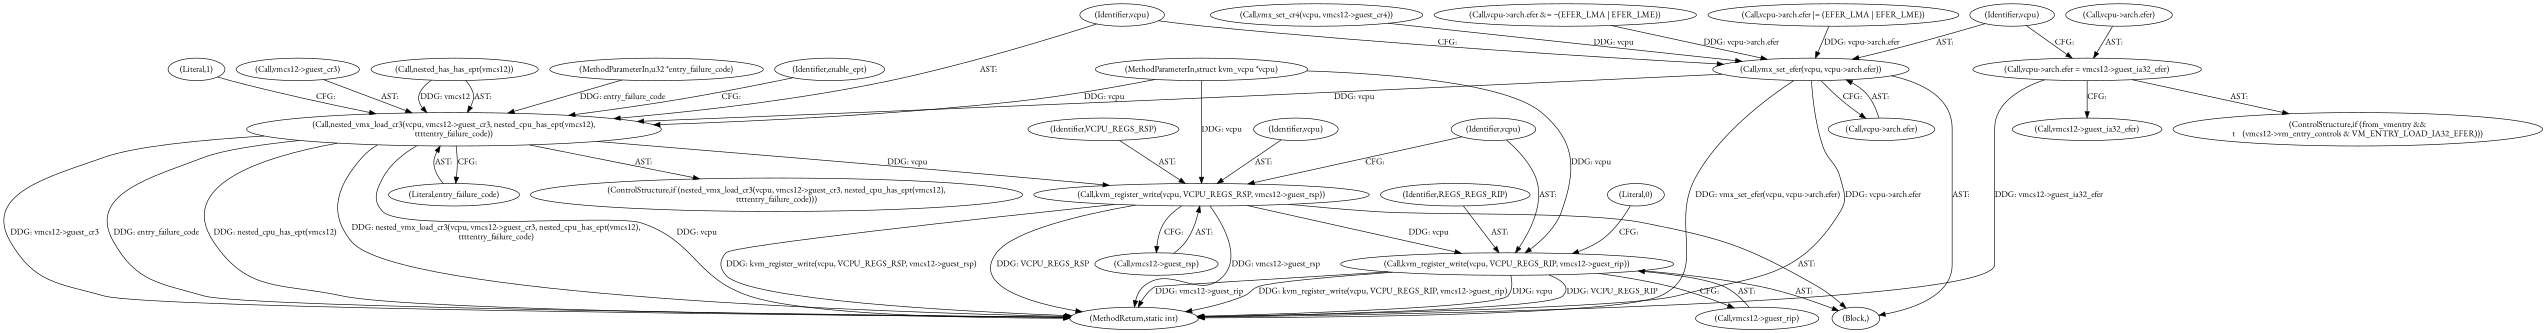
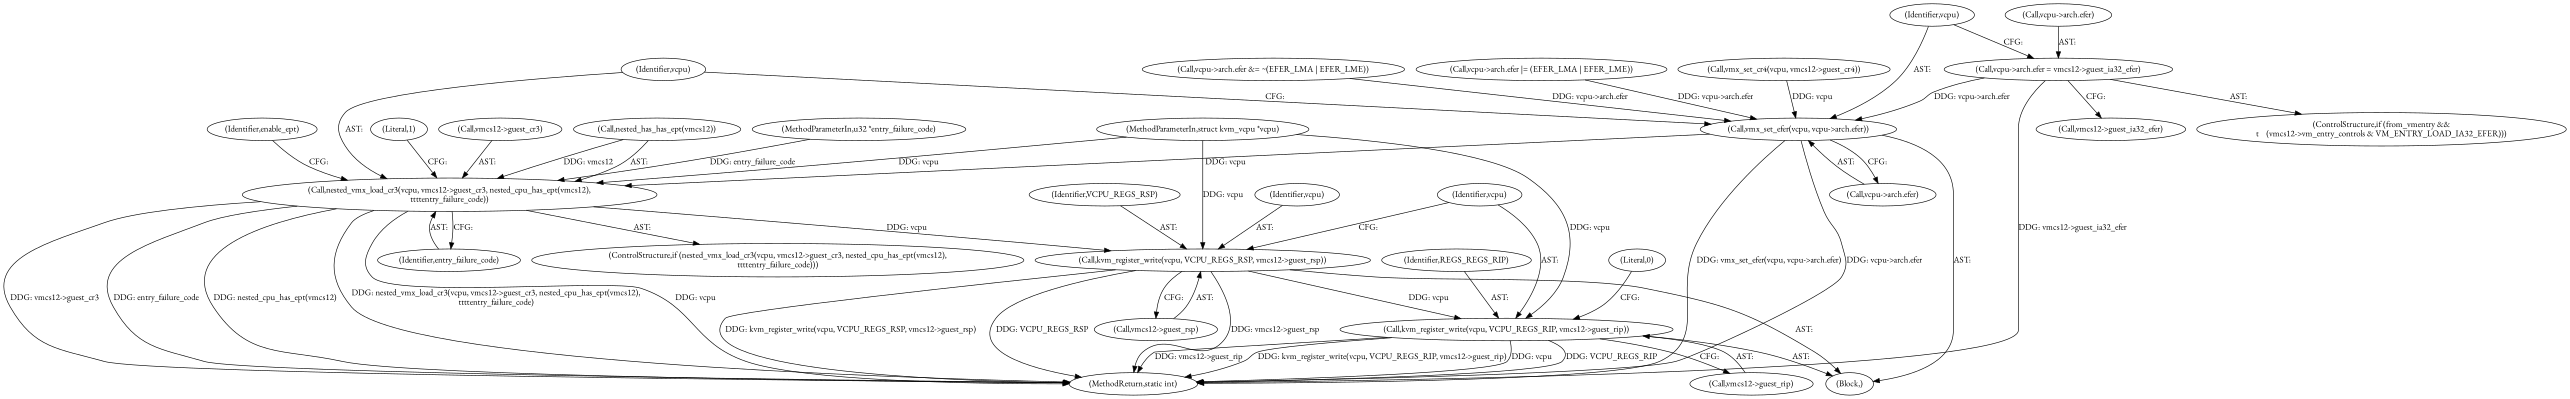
edge "(Call,vcpu->arch.efer = vmcs12->guest_ia32_efer)" -> "(Call,vmx_set_efer(vcpu, vcpu->arch.efer))": added, label "DDG: vcpu->arch.efer"
node "(Literal,entry_failure_code)": label "(Literal,entry_failure_code)" -> "(Identifier,entry_failure_code)"
